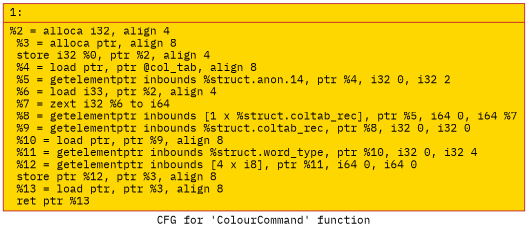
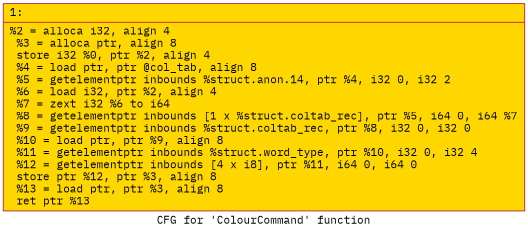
node "1:": text "%6 = load i33, ptr %2, align 4" -> "%6 = load i32, ptr %2, align 4"
